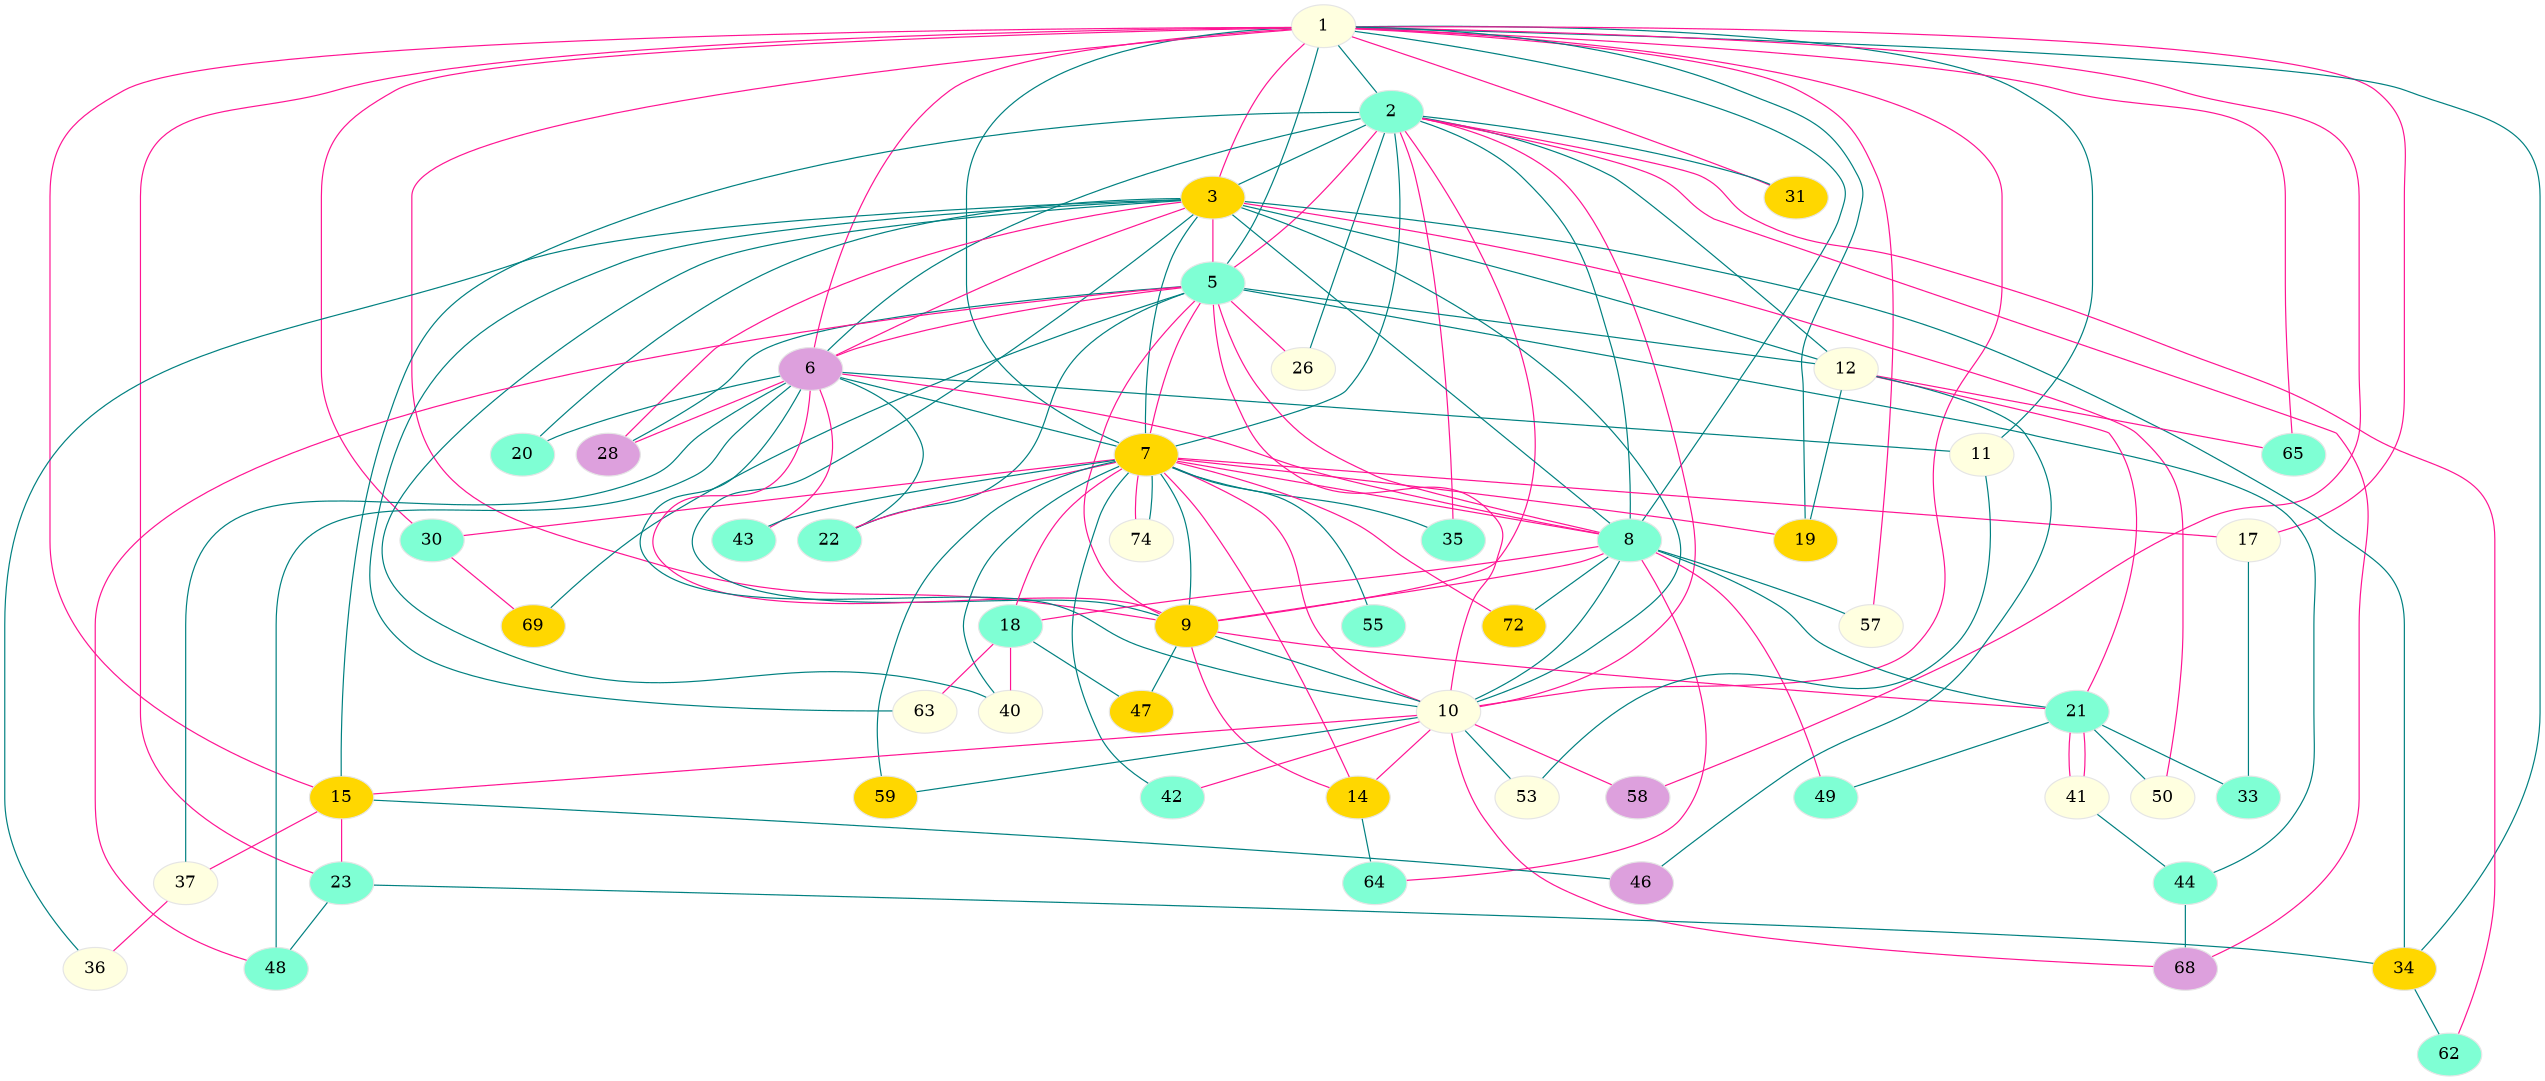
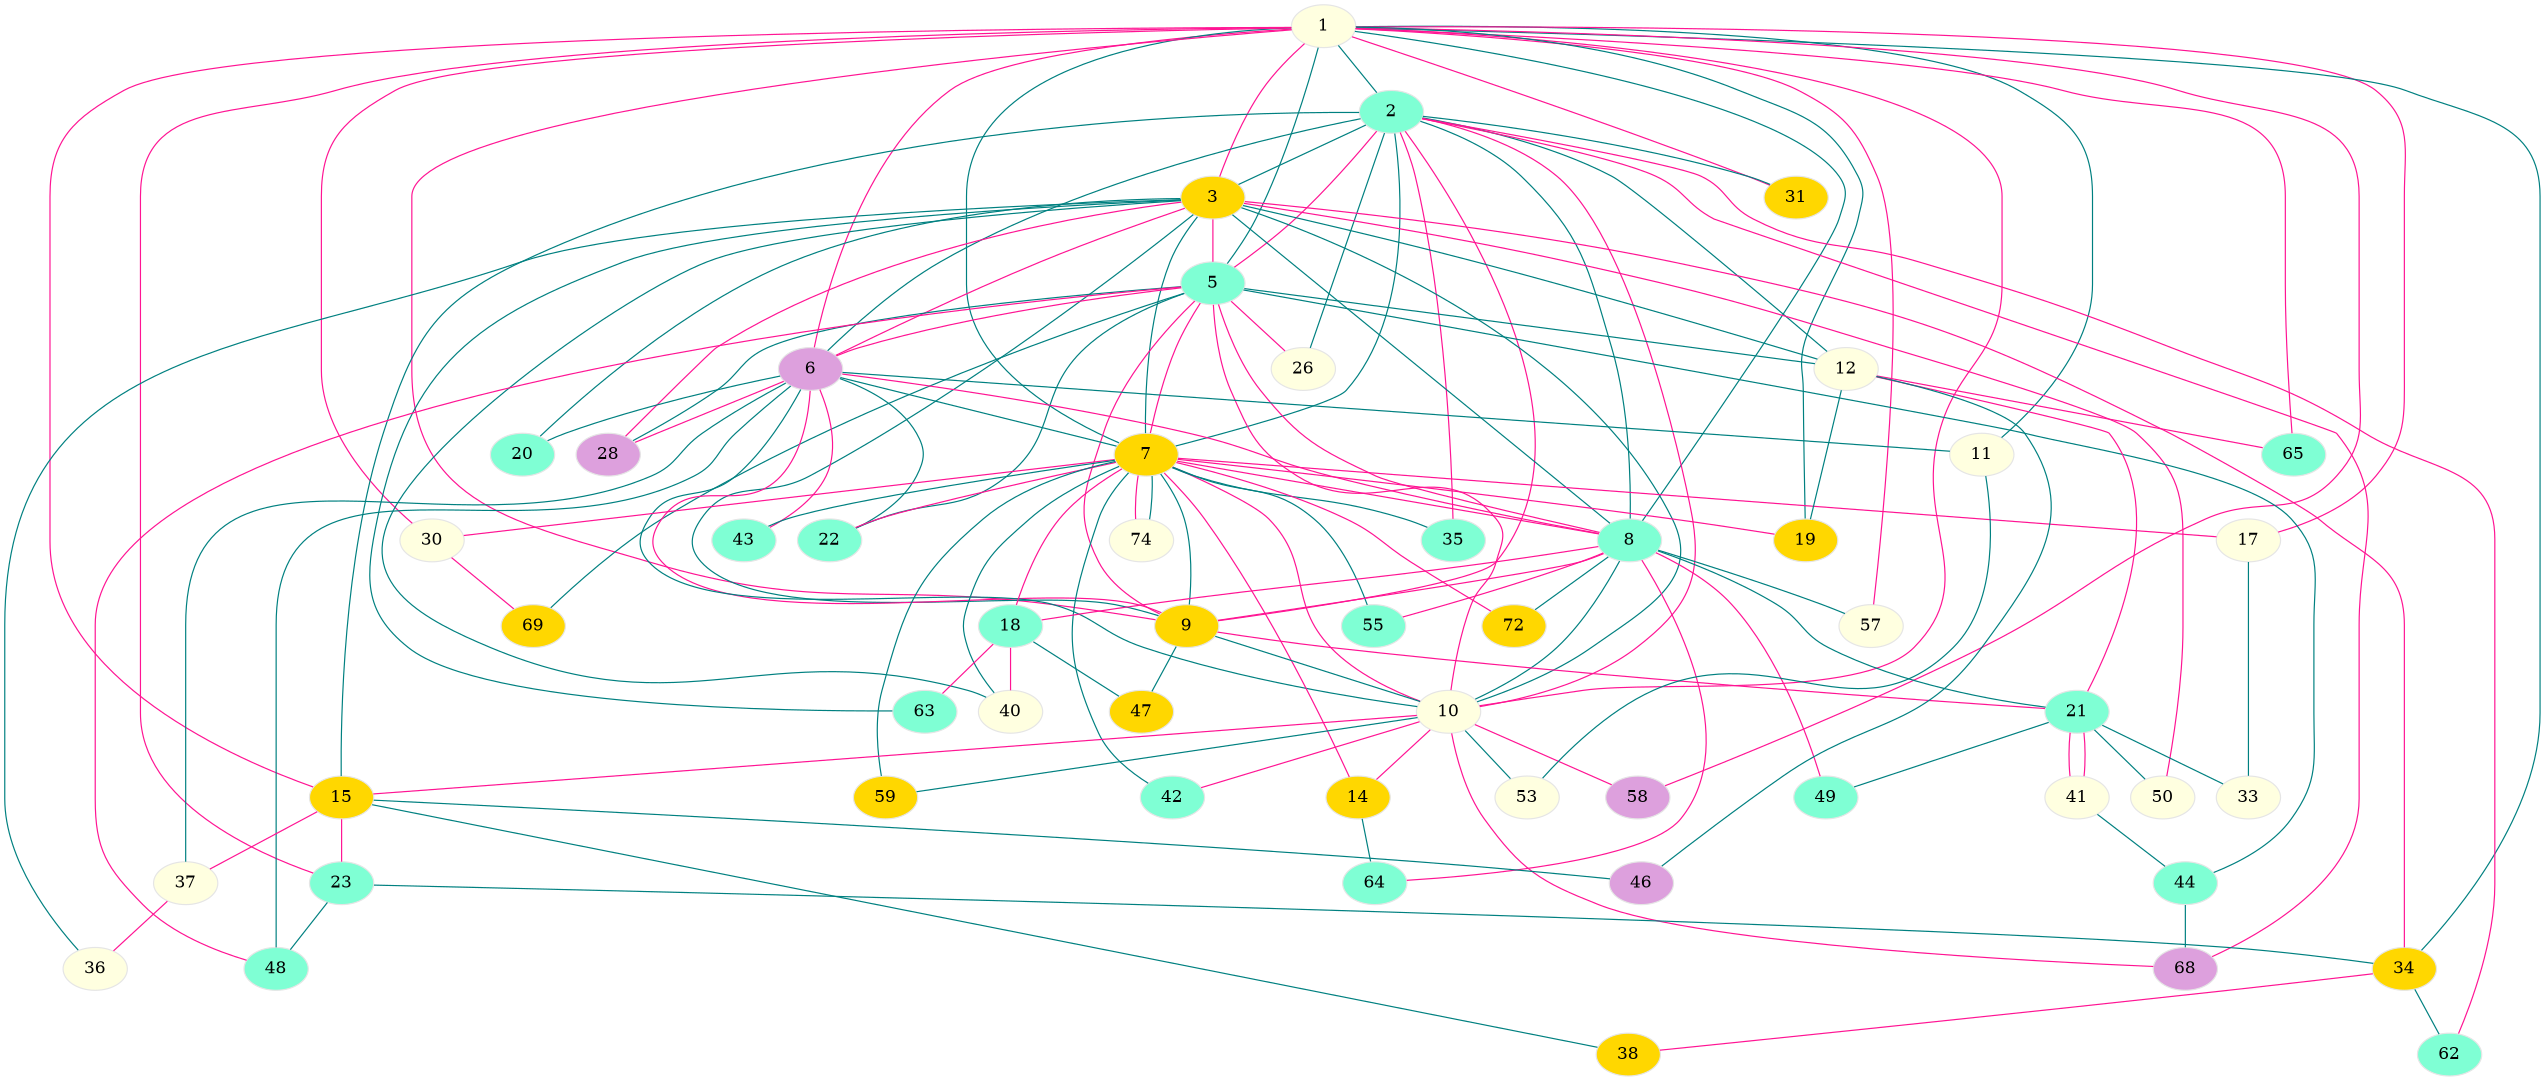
edge "3" -- "34": color teal -> deeppink
node "30": fillcolor aquamarine -> lightyellow
edge "8" -- "55": added
node "63": fillcolor lightyellow -> aquamarine
edge "9" -- "14": removed
node "33": fillcolor aquamarine -> lightyellow
node "38": added
